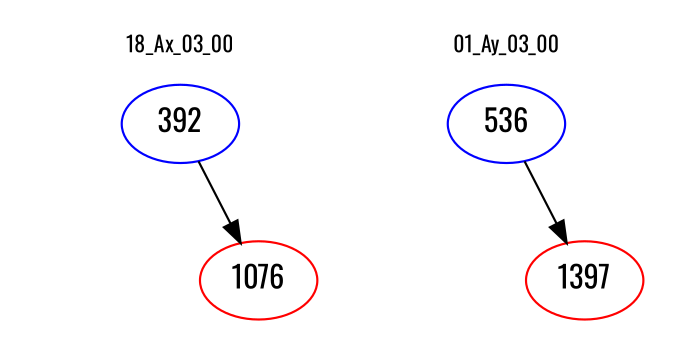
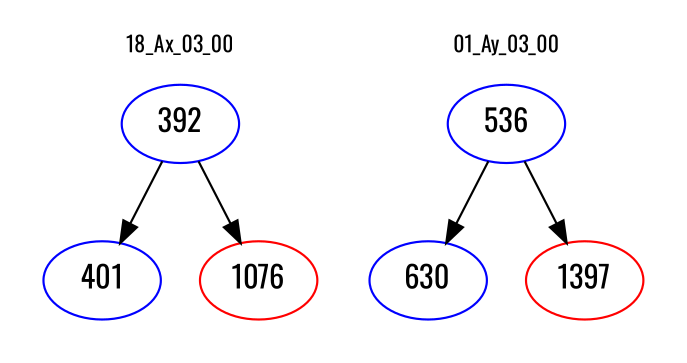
node "401": added
node "630": added
